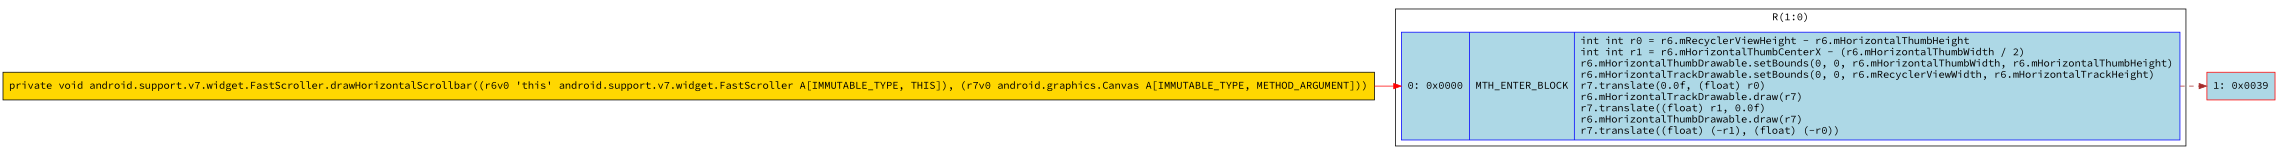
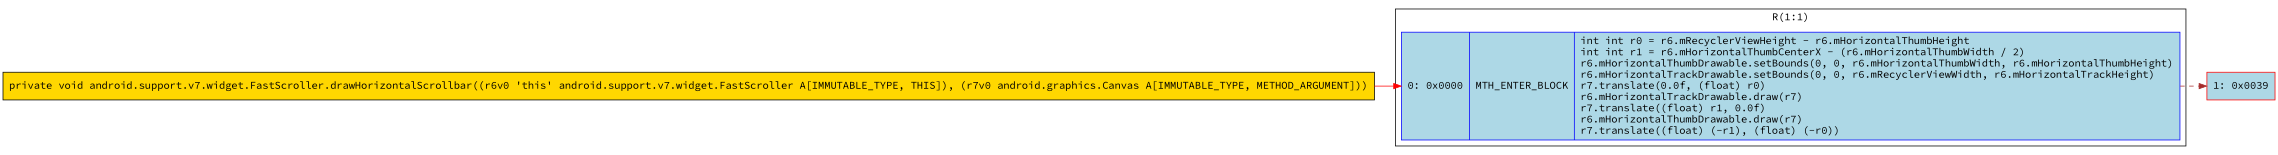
cluster "R(1:0)": label "R(1:0)" -> "R(1:1)"
